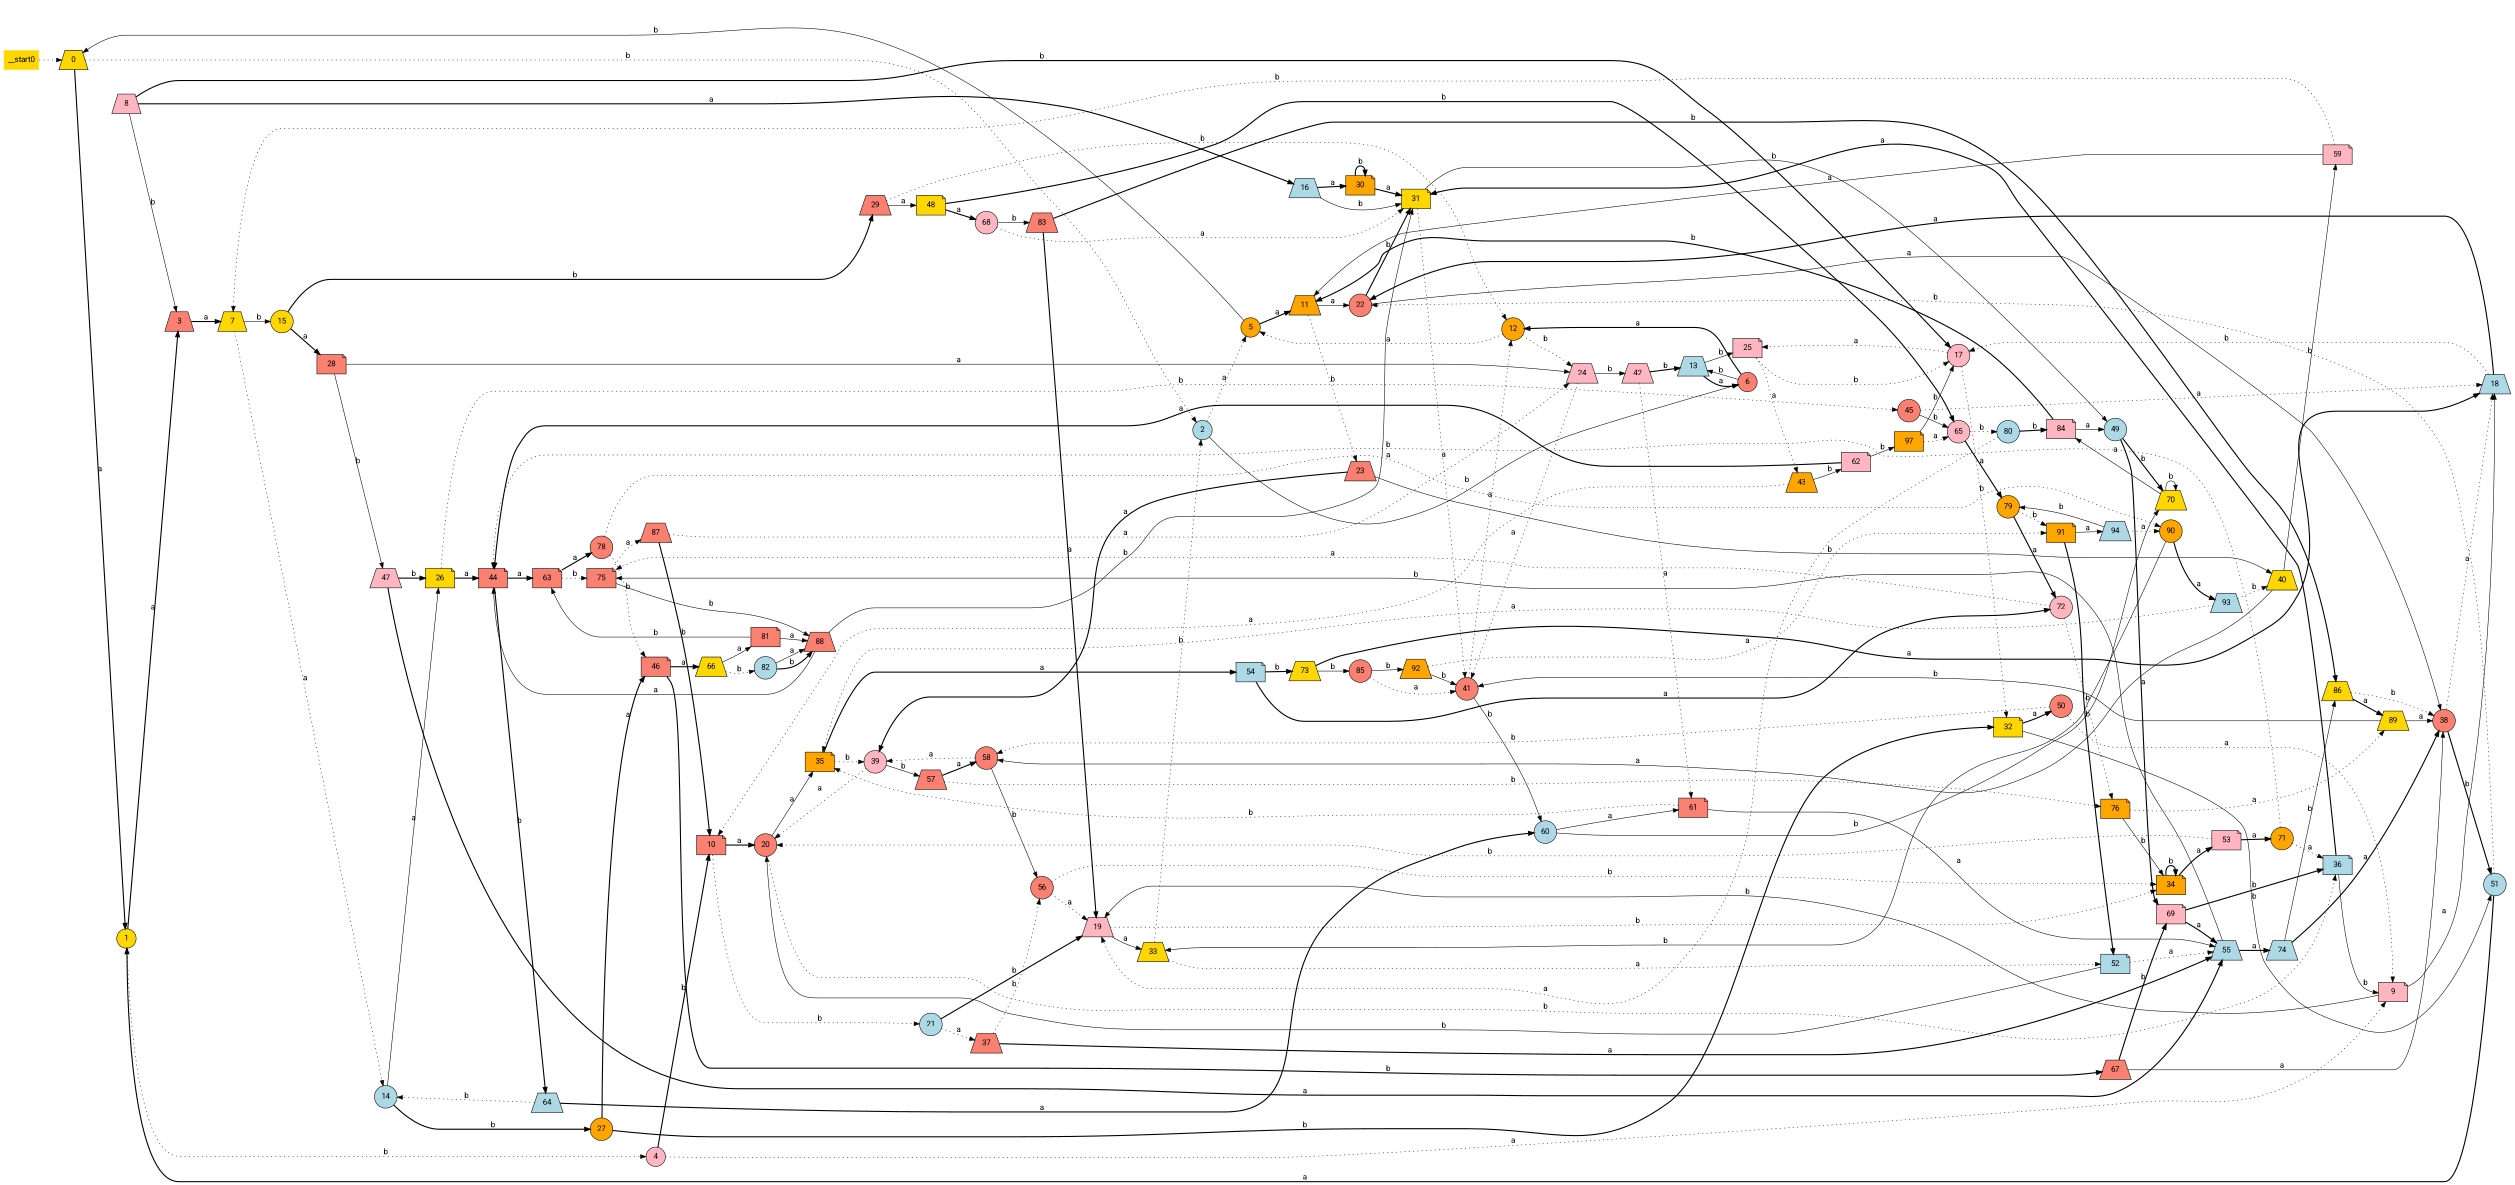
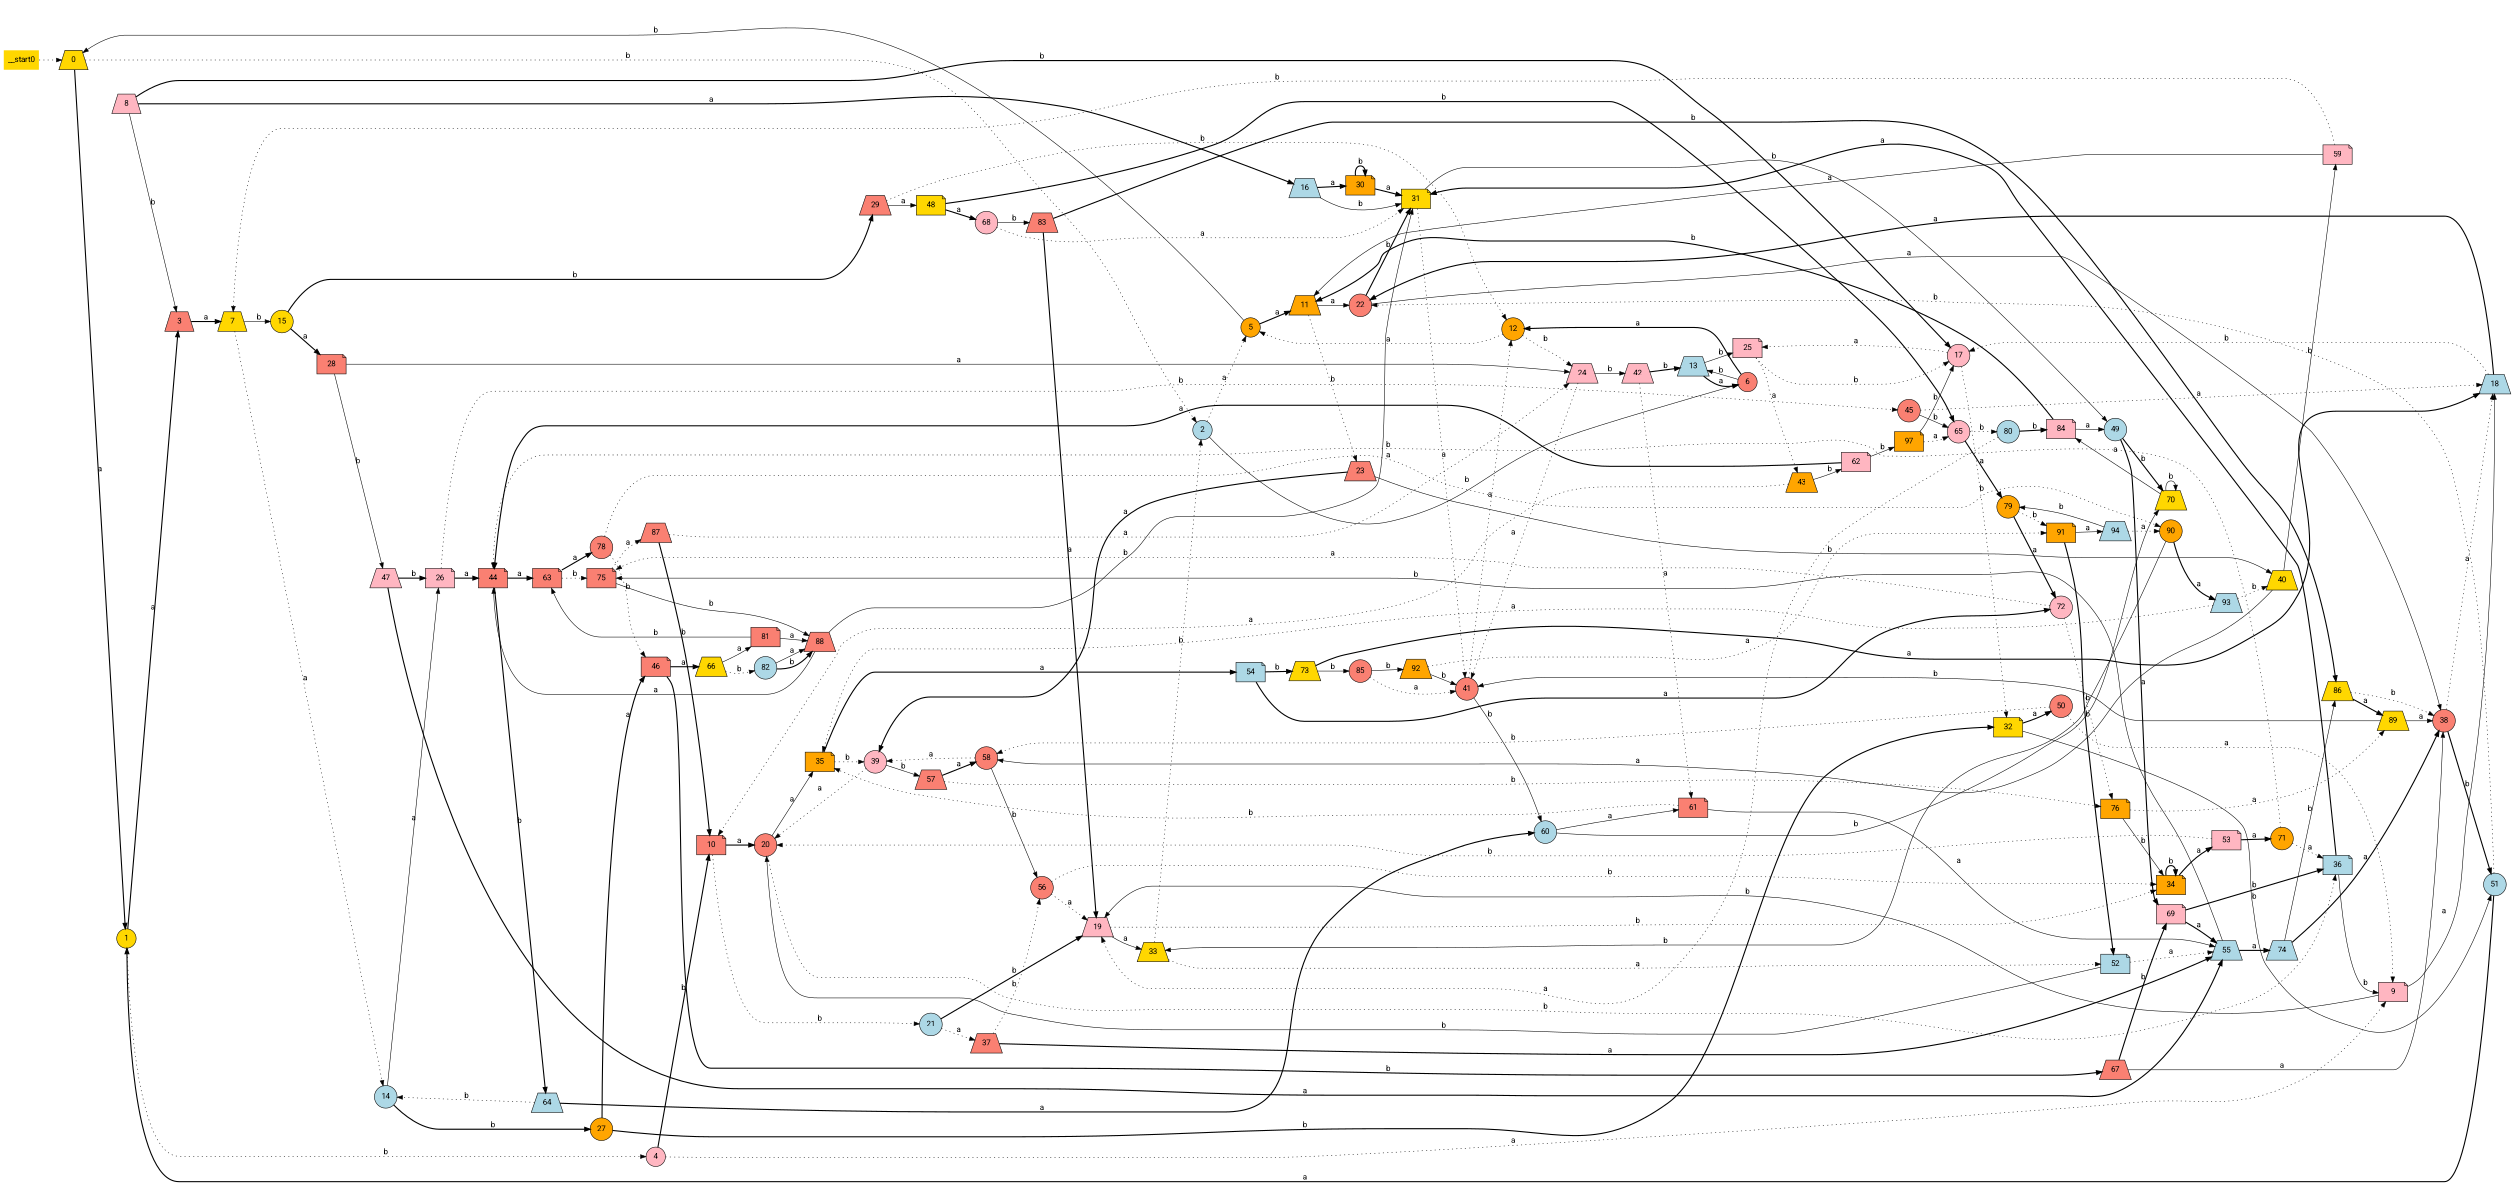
node "26": fillcolor gold -> lightpink
